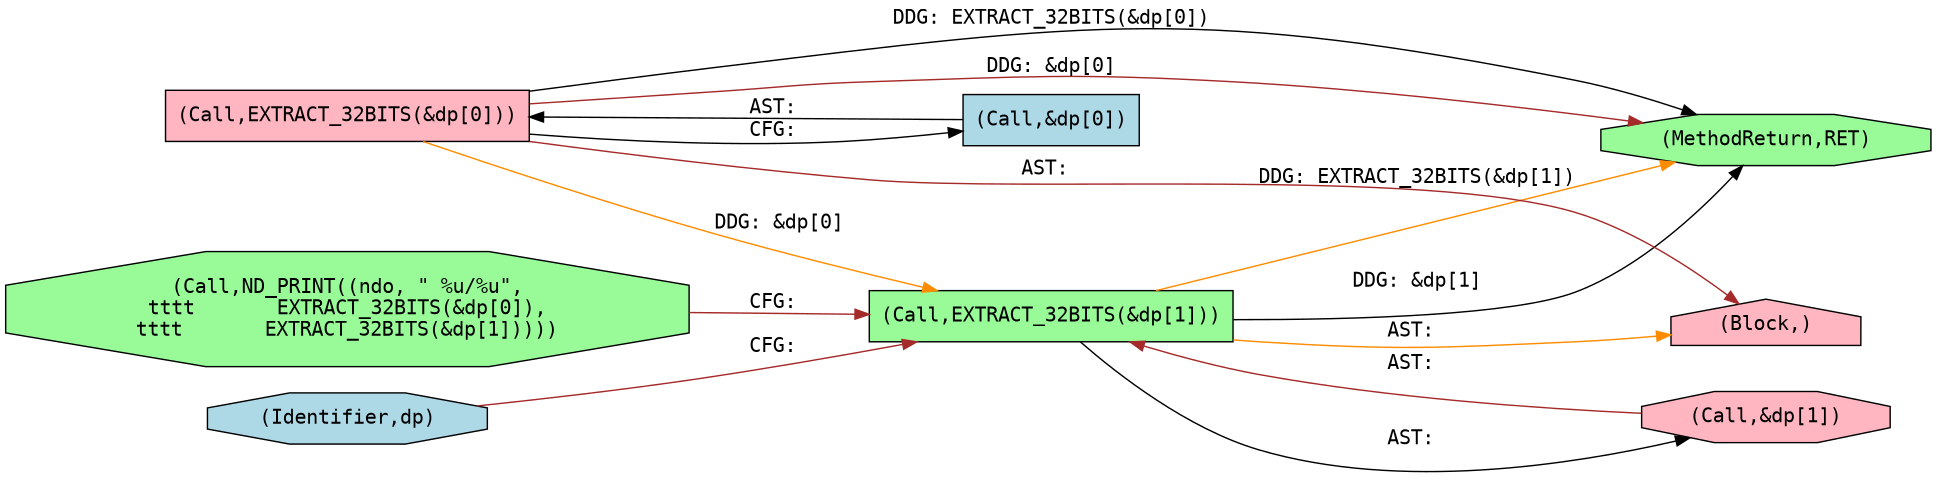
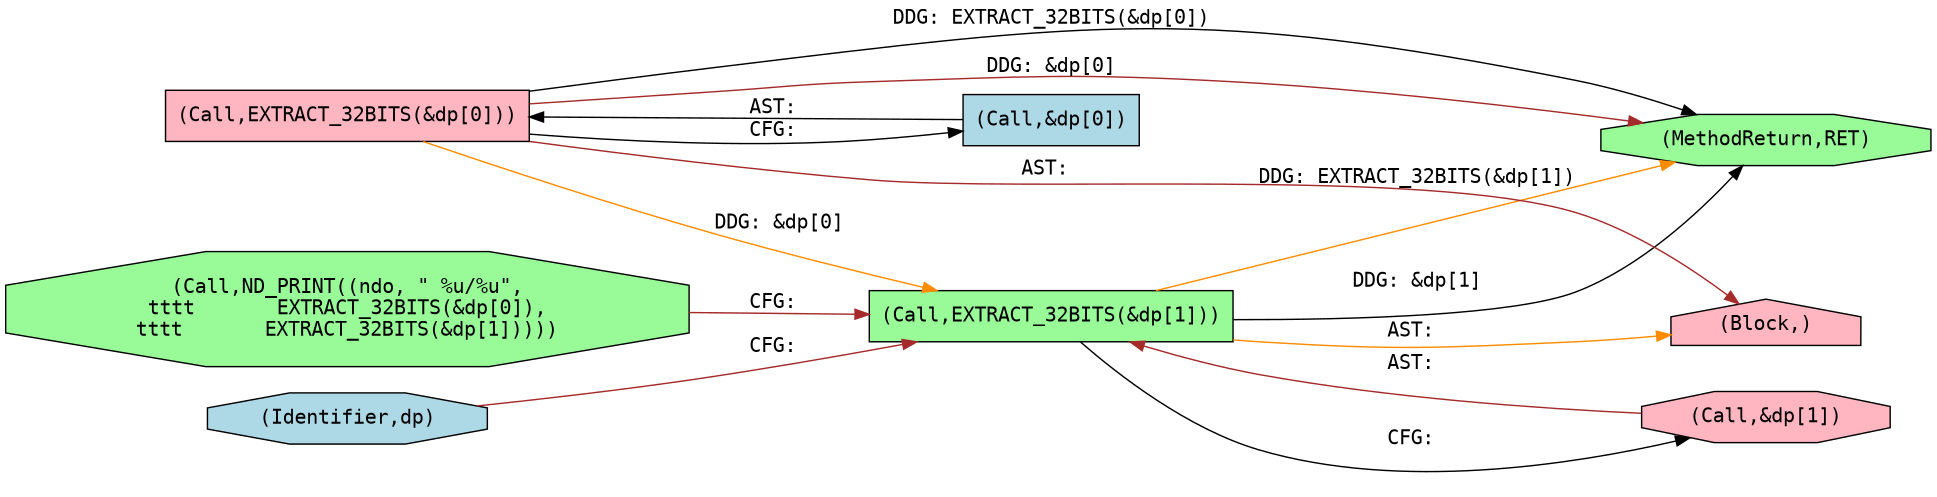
edge "(Call,EXTRACT_32BITS(&dp[1]))" -> "(Call,&dp[1])": label "AST: " -> "CFG: "
